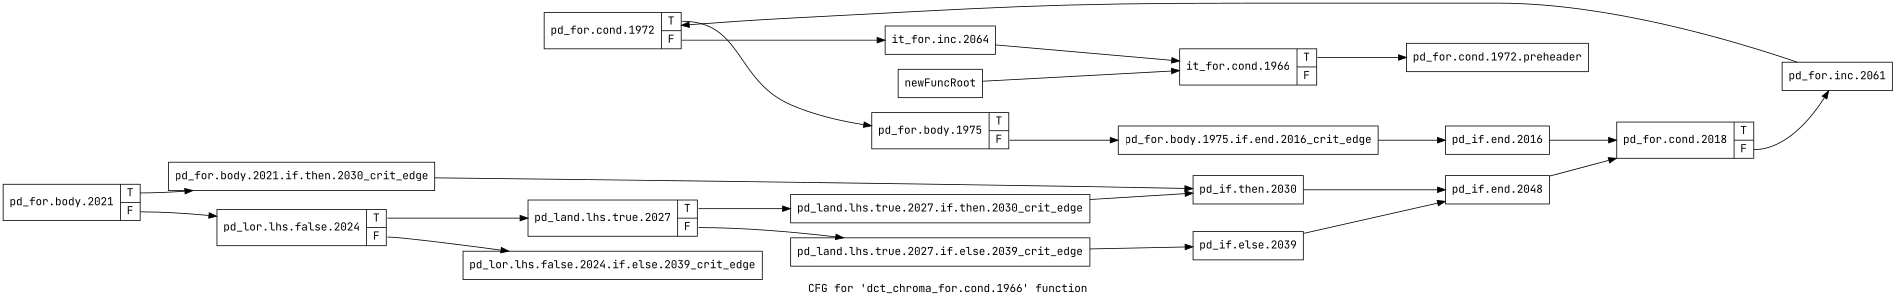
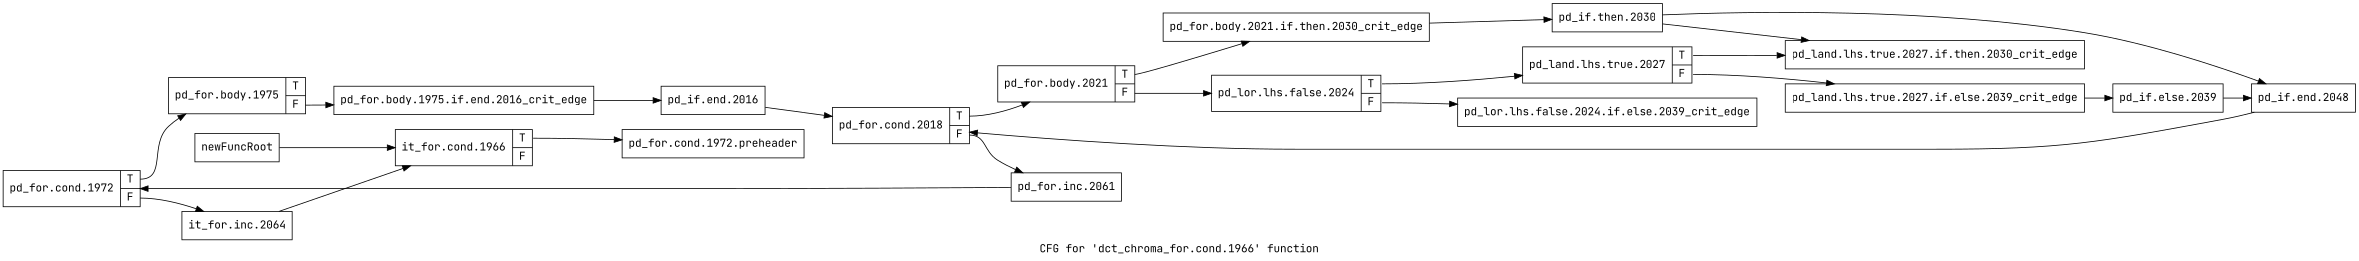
edge "pd_for.cond.2018" -> "pd_for.body.2021": added
edge "pd_land.lhs.true.2027.if.then.2030_crit_edge" -> "pd_if.then.2030": reversed
